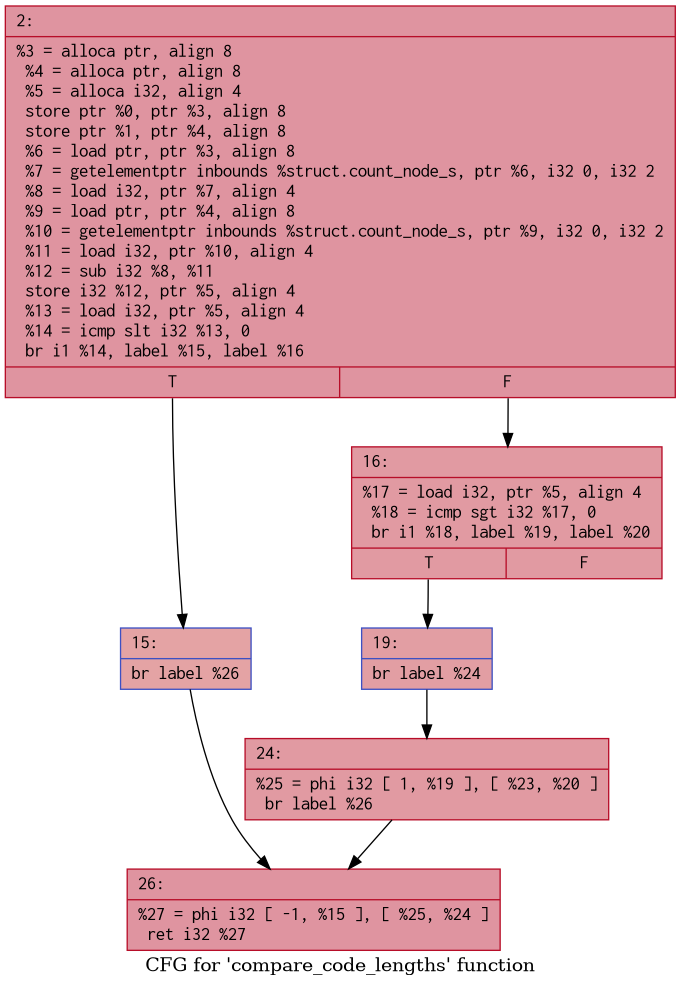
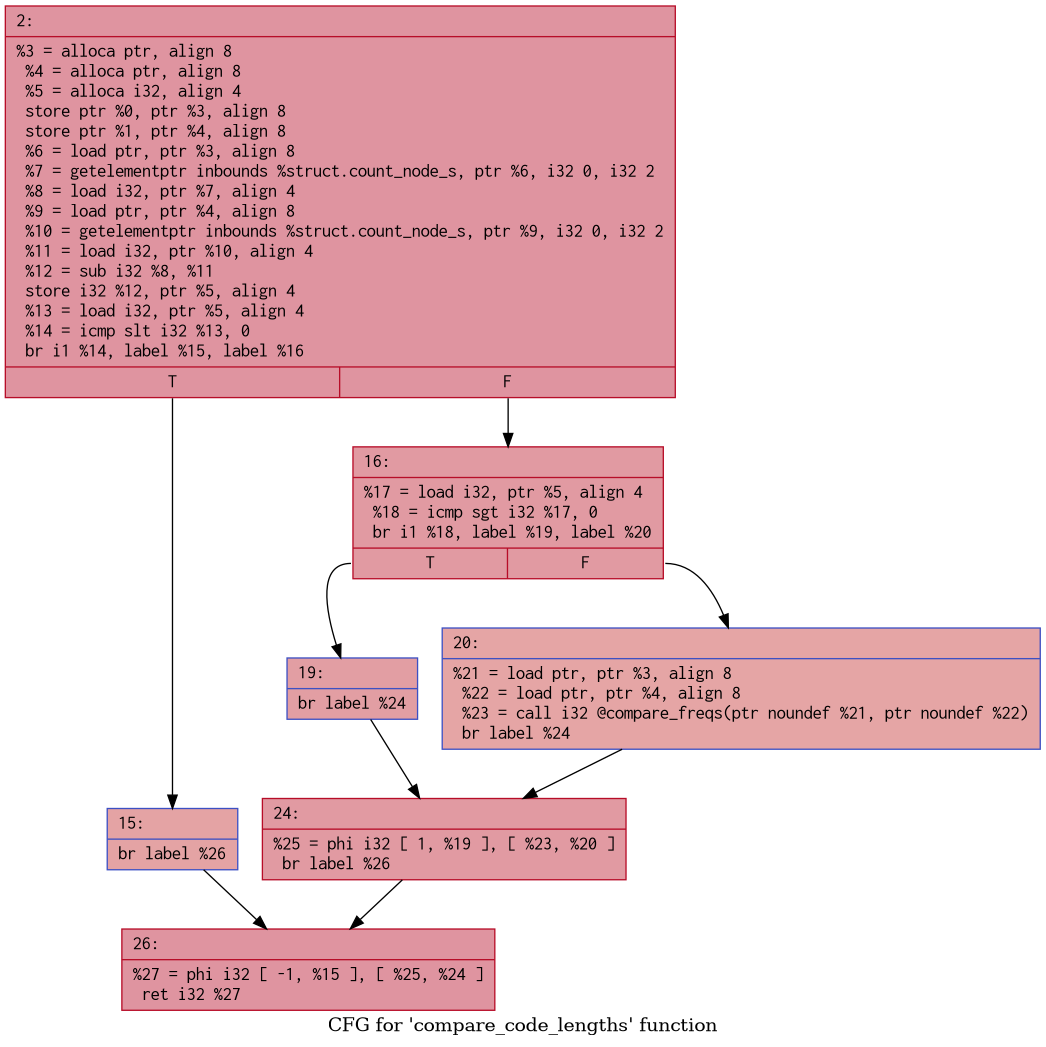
node "20:": added
